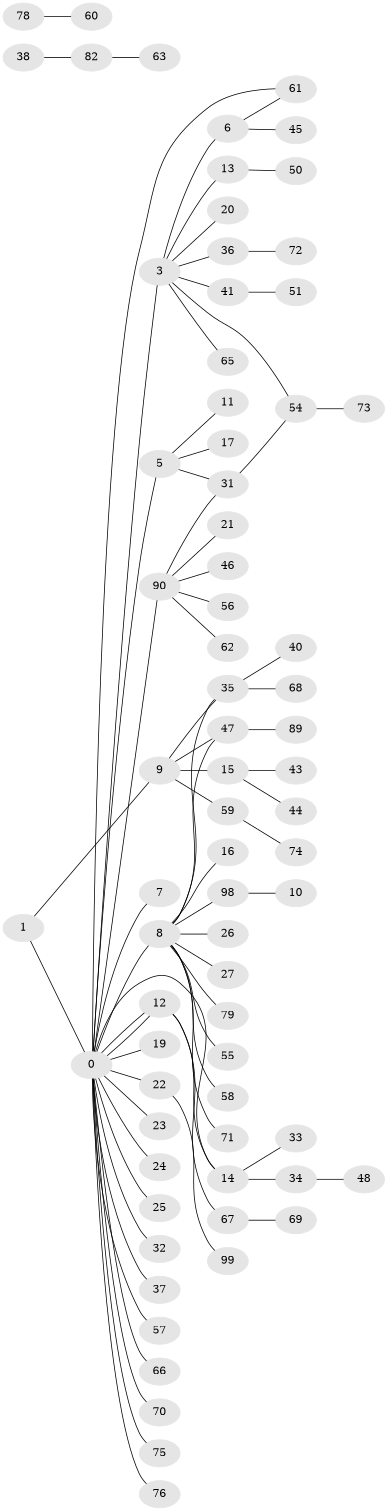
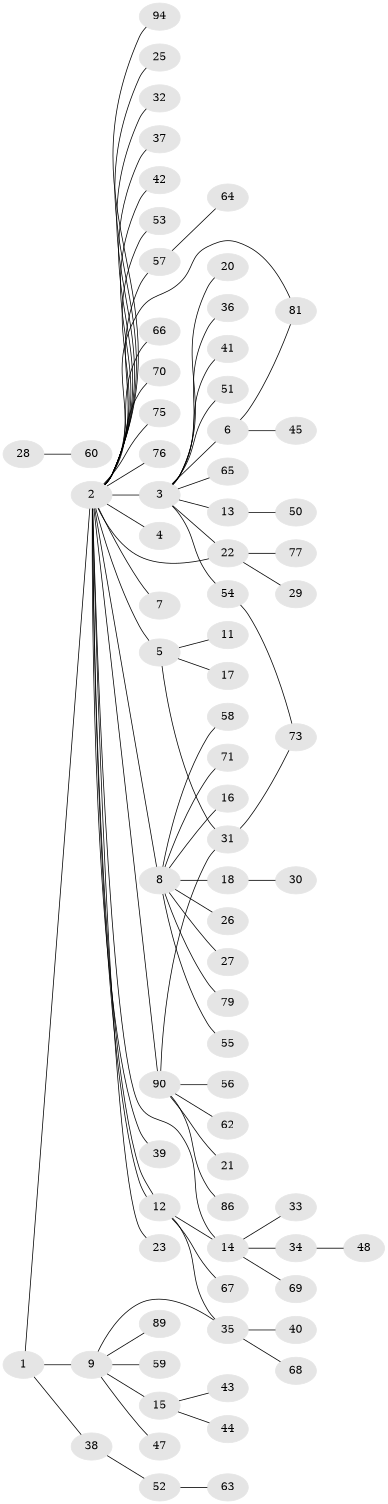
node "78": label "78" -> "28"
node "82": label "82" -> "52"
node "61": label "61" -> "81"
node "42": added
node "64": added
node "53": added
node "72": removed
edge "41" -- "51": now "3" -- "51"
edge "54" -- "31": now "73" -- "31"
edge "3" -- "22": added
node "4": added
node "77": added
node "46": label "46" -> "86"
edge "47" -- "89": now "9" -- "89"
edge "35" -- "8": now "35" -- "12"
edge "47" -- "8": removed
node "74": removed
node "98": label "98" -> "18"
node "10": label "10" -> "30"
node "19": label "19" -> "39"
node "0": label "0" -> "2"
node "24": label "24" -> "94"
edge "67" -- "69": now "14" -- "69"
node "99": label "99" -> "29"
edge "1" -- "38": added
